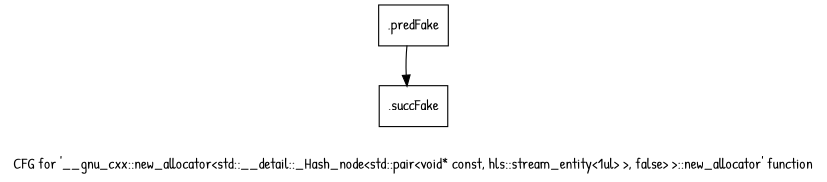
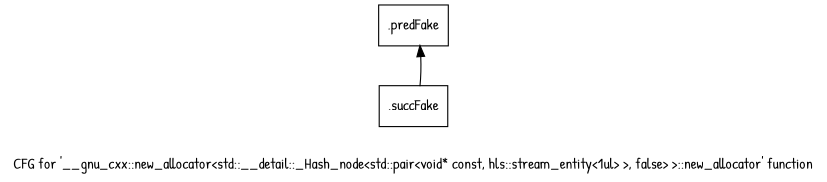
edge ".predFake" -> ".succFake": reversed
